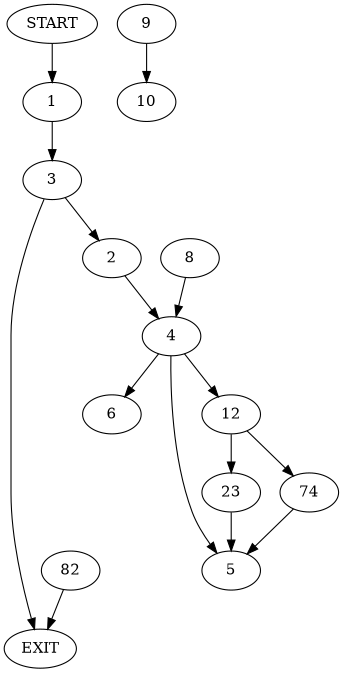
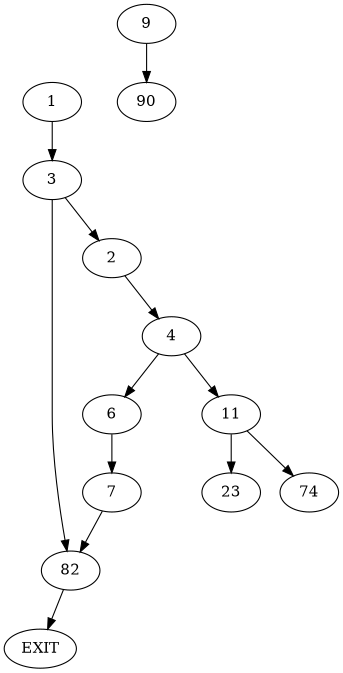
node "START": removed
node "10": label "10" -> "90"
node "8": removed
edge "3" -> "EXIT": now "3" -> "82"
node "12": label "12" -> "11"
node "7": added
node "5": removed
